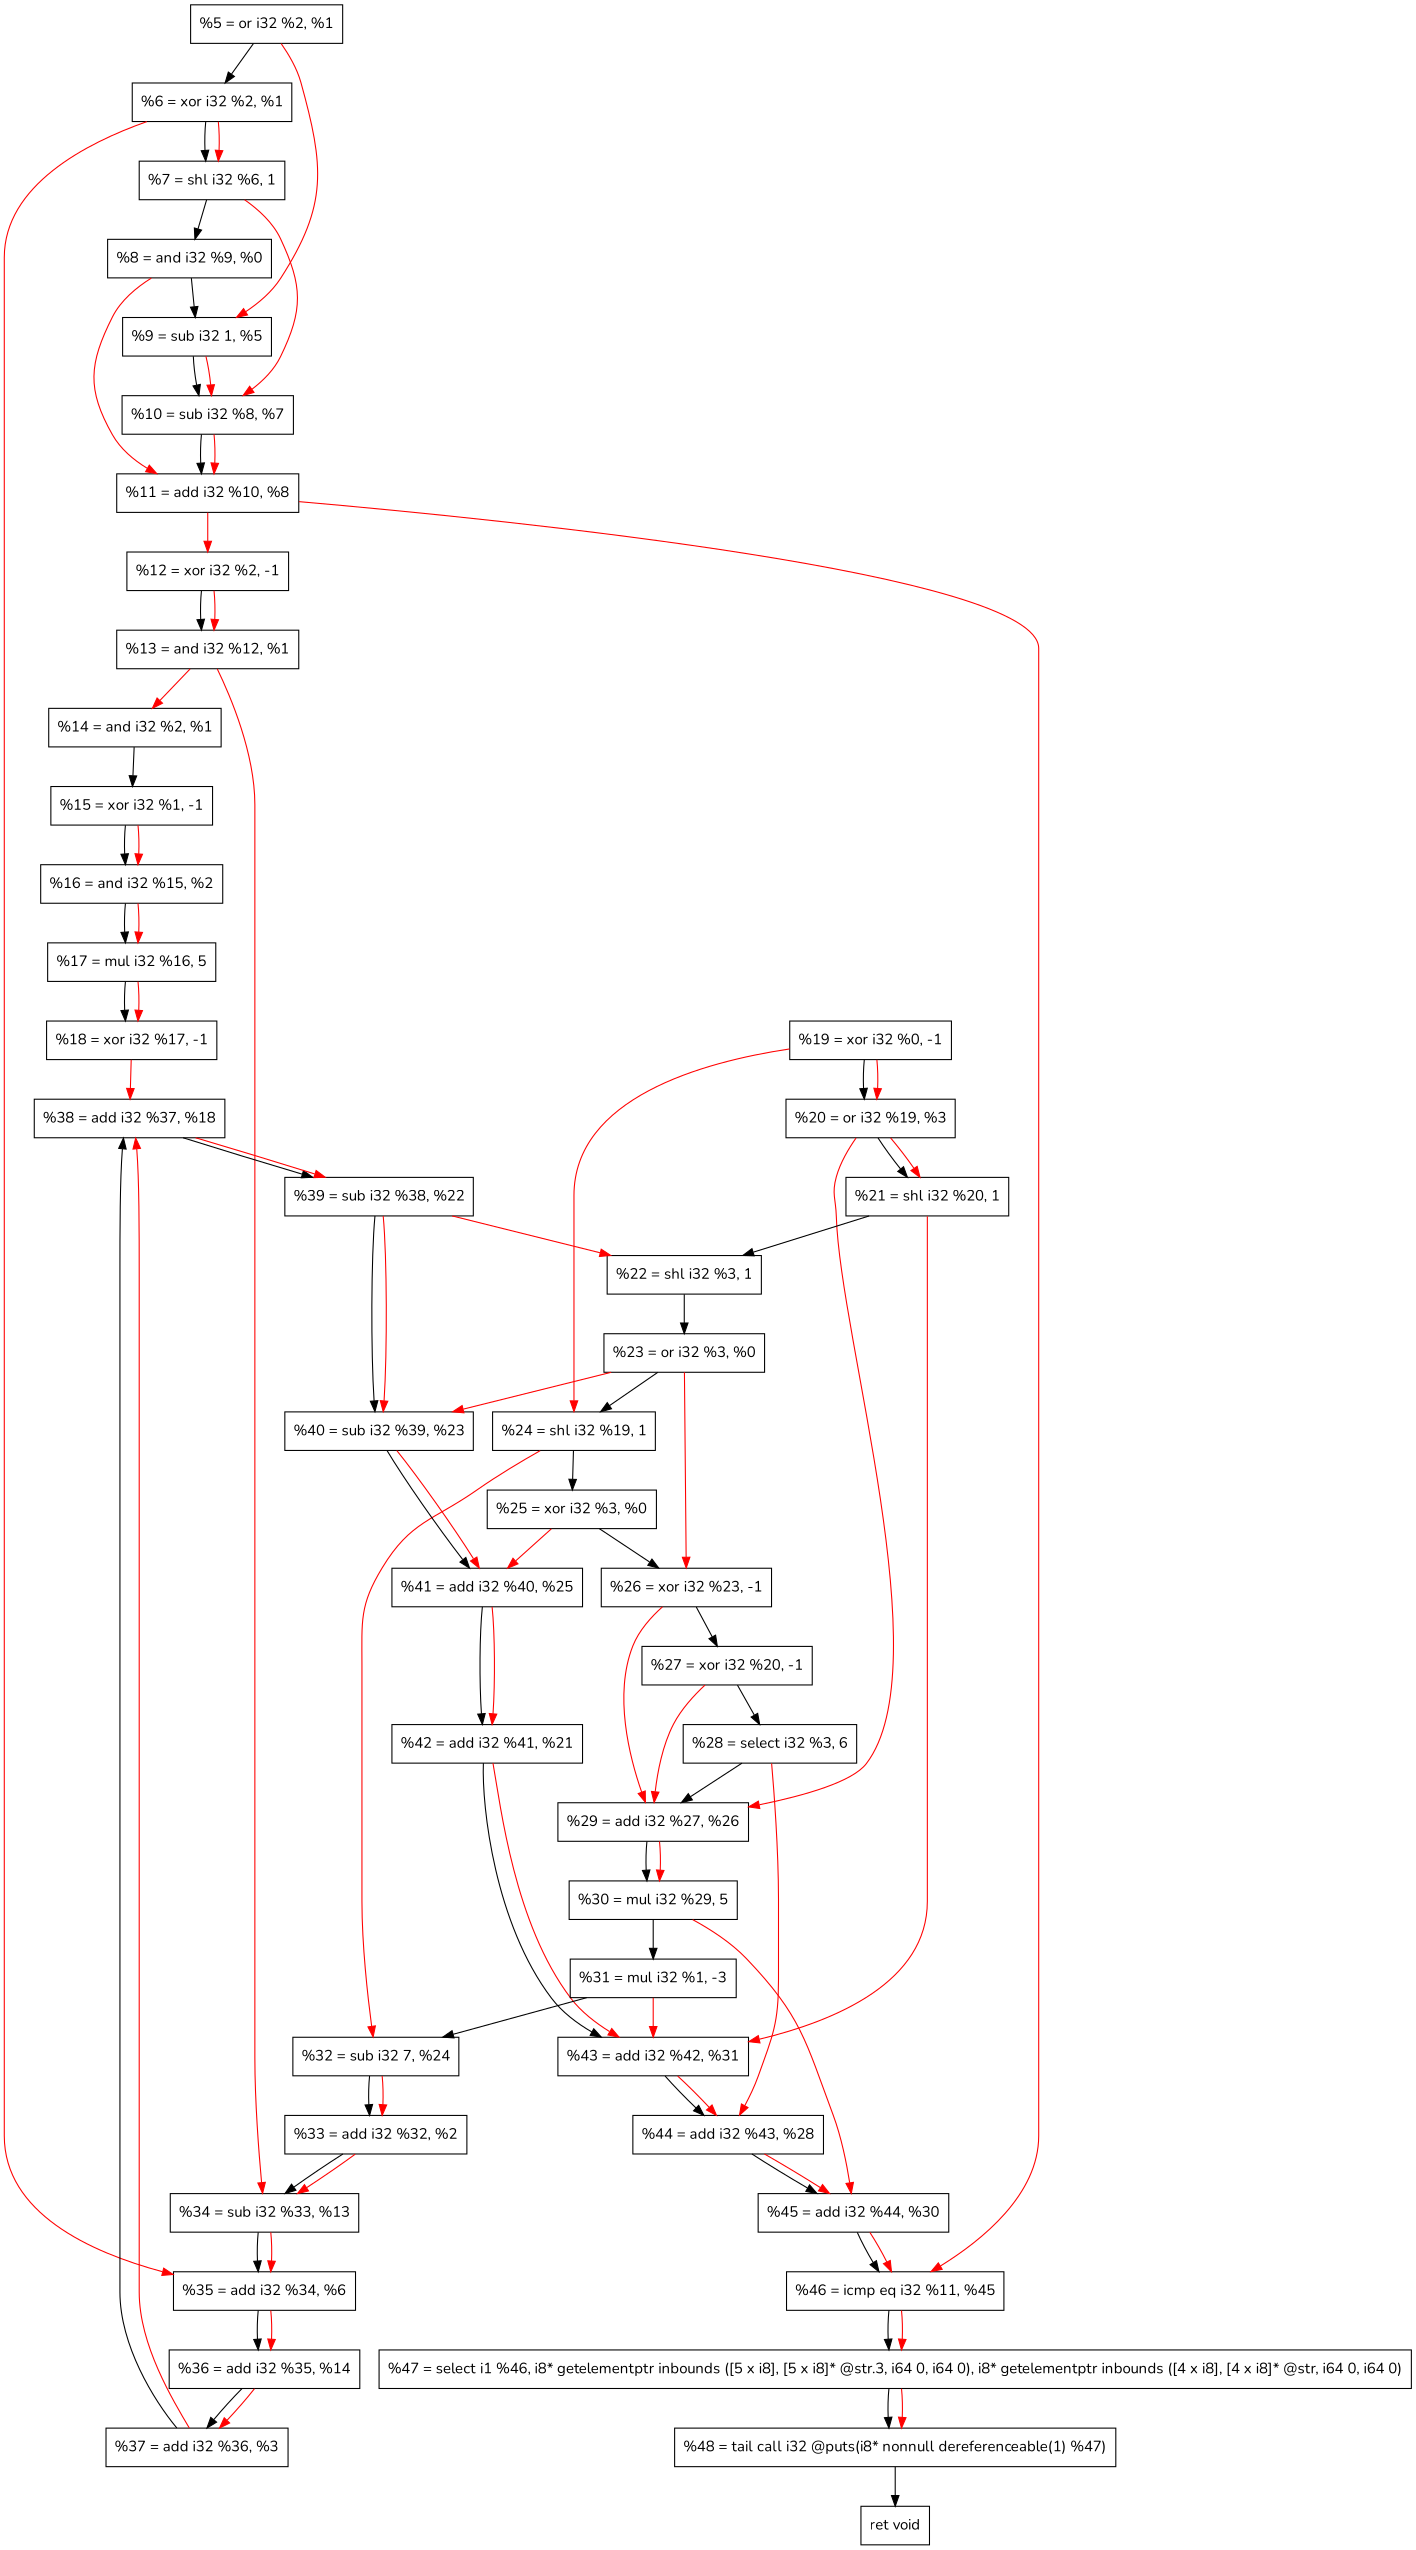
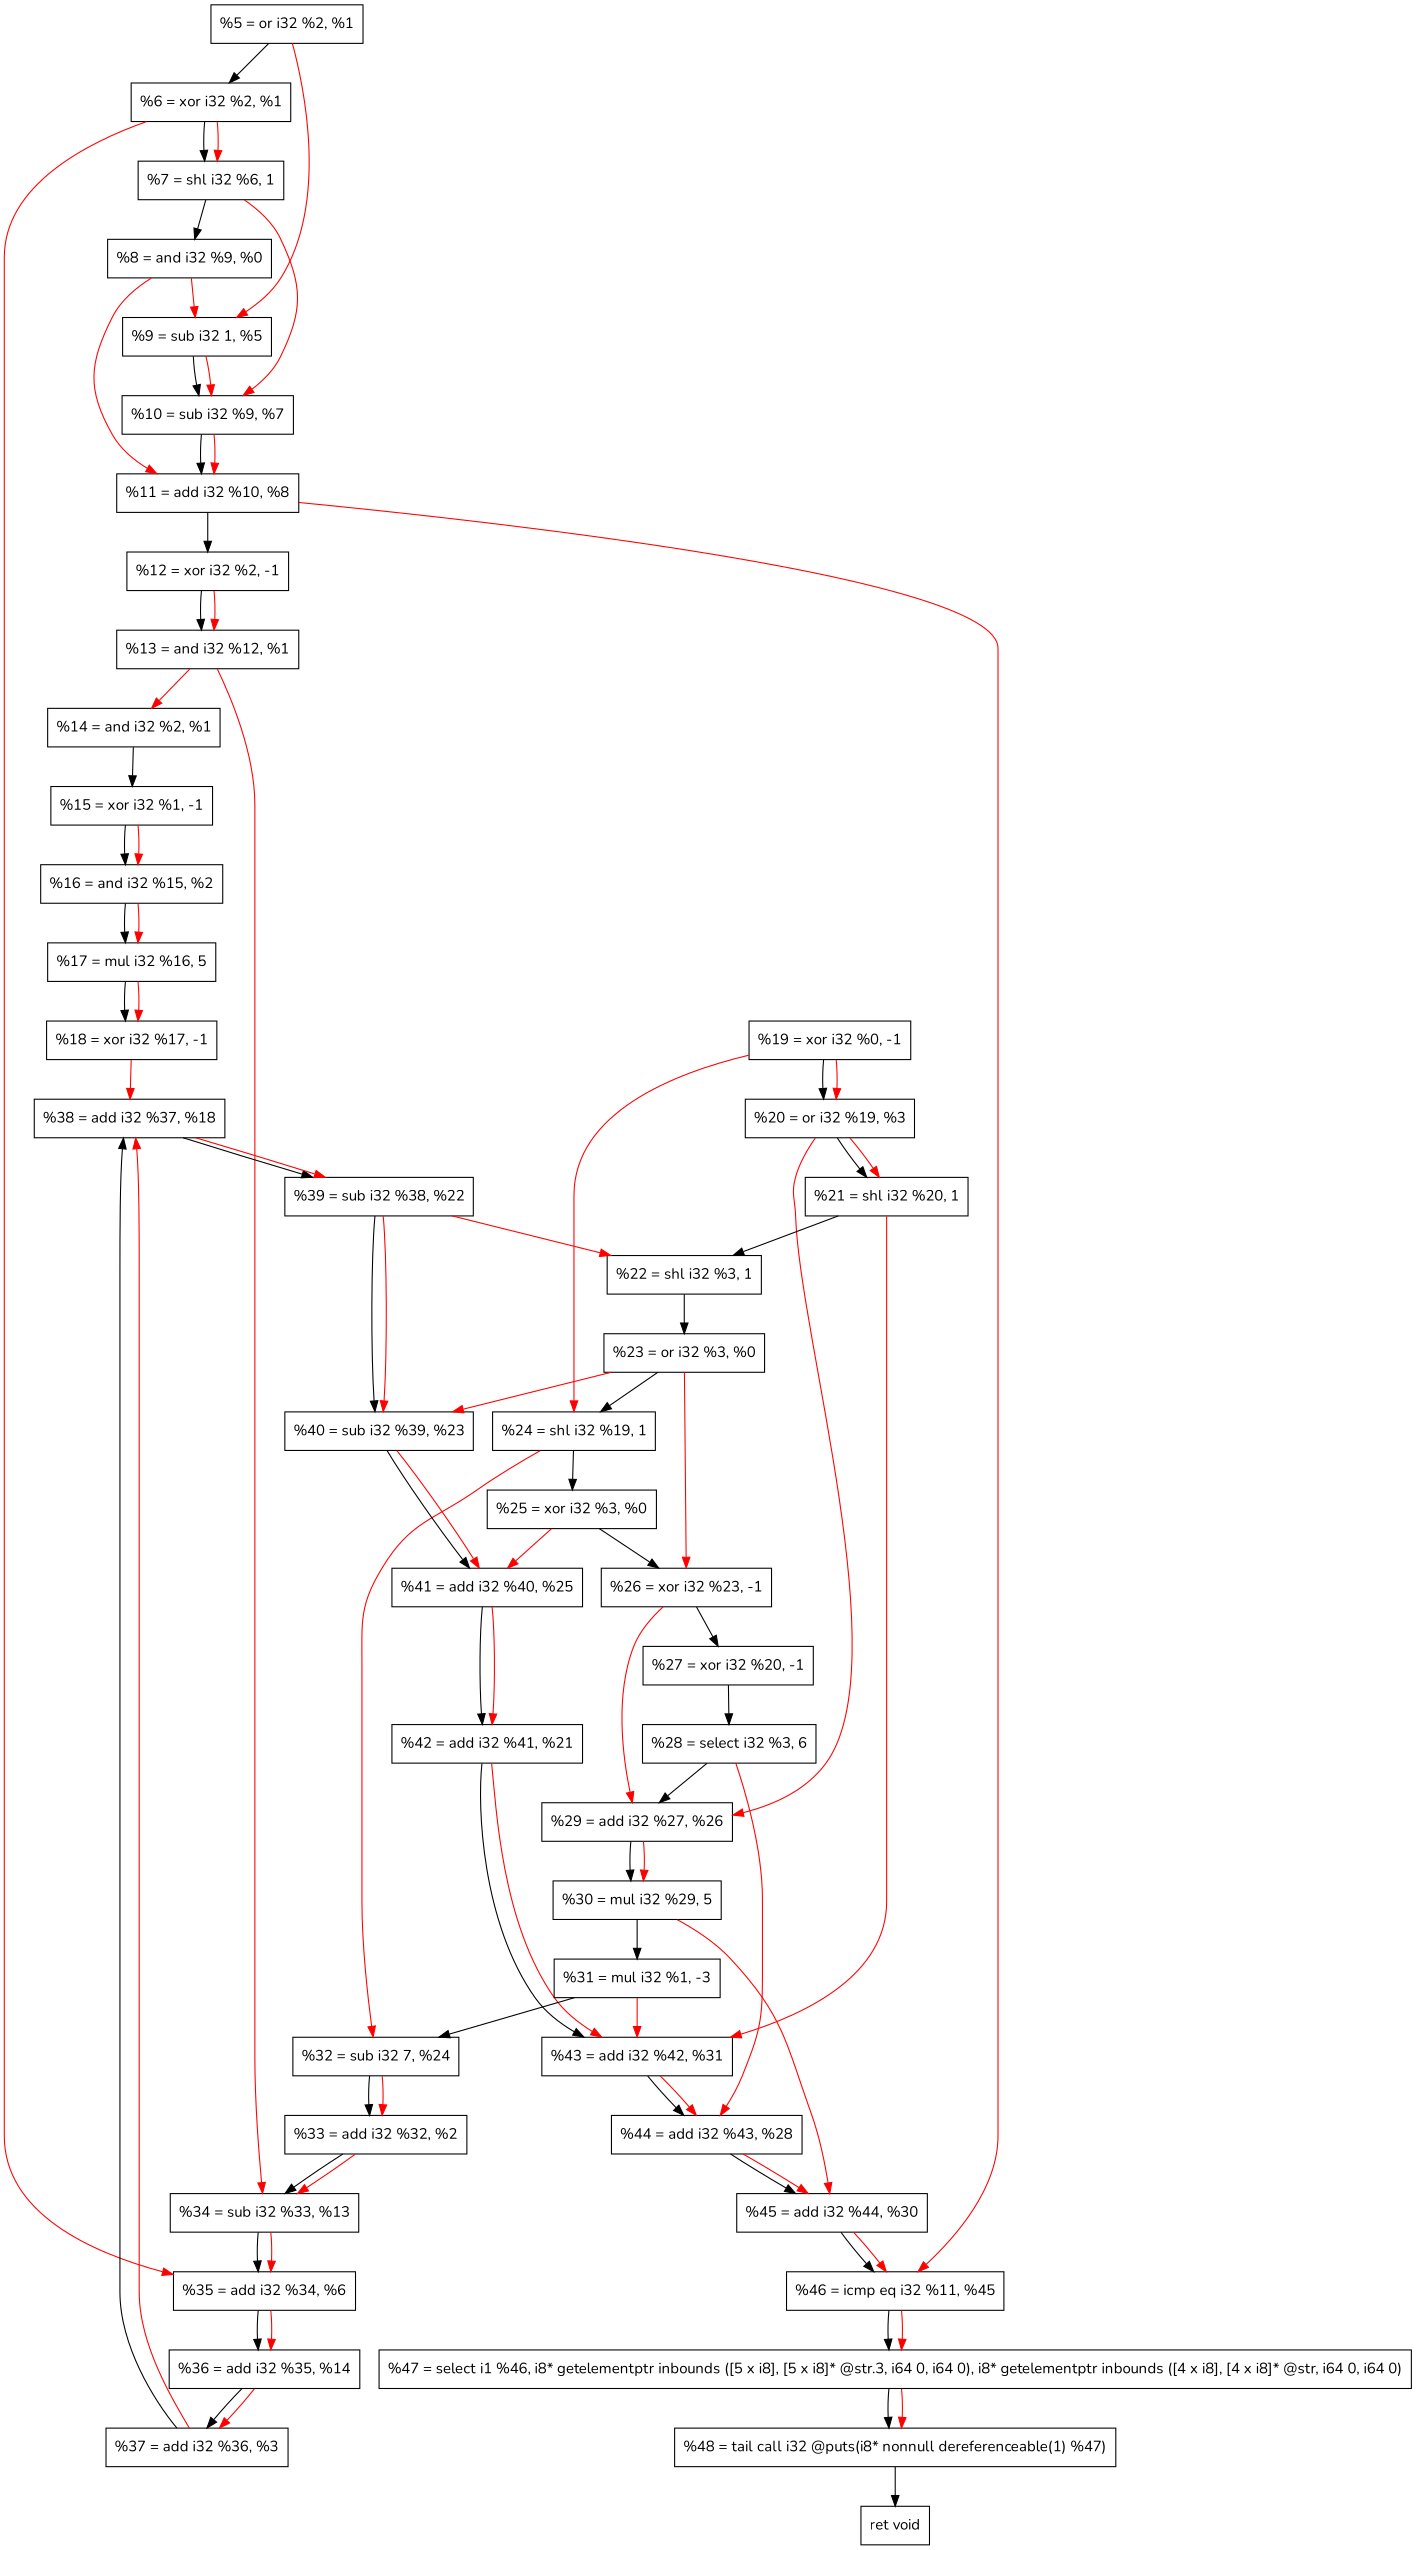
edge "%8 = and i32 %9, %0" -> "%9 = sub i32 1, %5": color black -> red
node "%10 = sub i32 %8, %7": label "%10 = sub i32 %8, %7" -> "%10 = sub i32 %9, %7"
edge "%11 = add i32 %10, %8" -> "%12 = xor i32 %2, -1": color red -> black
edge "%27 = xor i32 %20, -1" -> "%29 = add i32 %27, %26": removed
